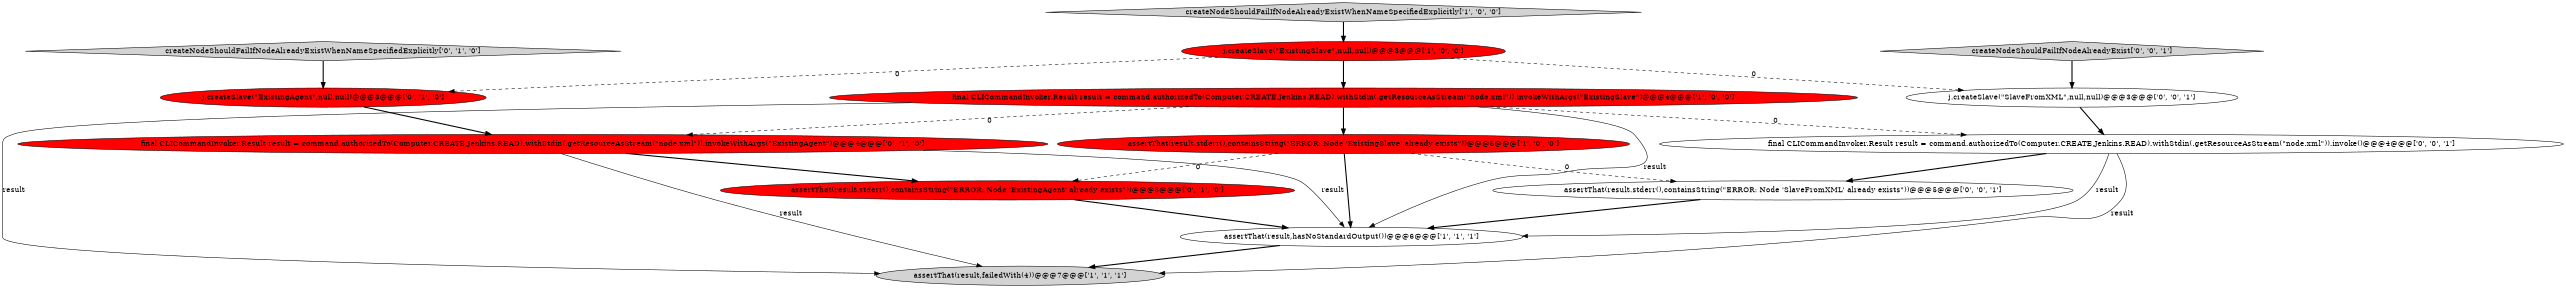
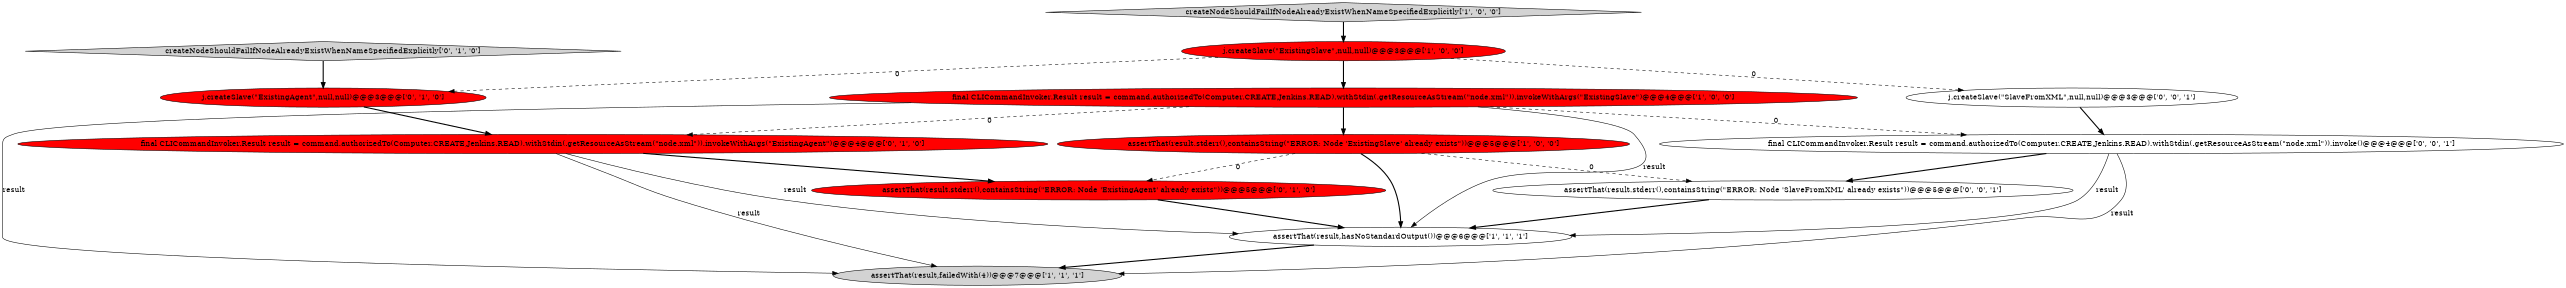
node "createNodeShouldFailIfNodeAlreadyExist['0', '0', '1']": removed
